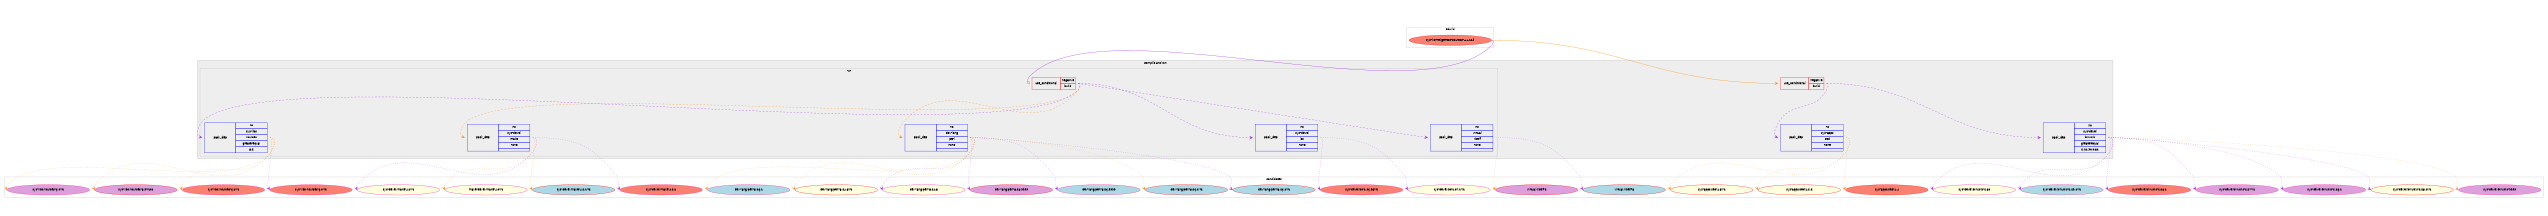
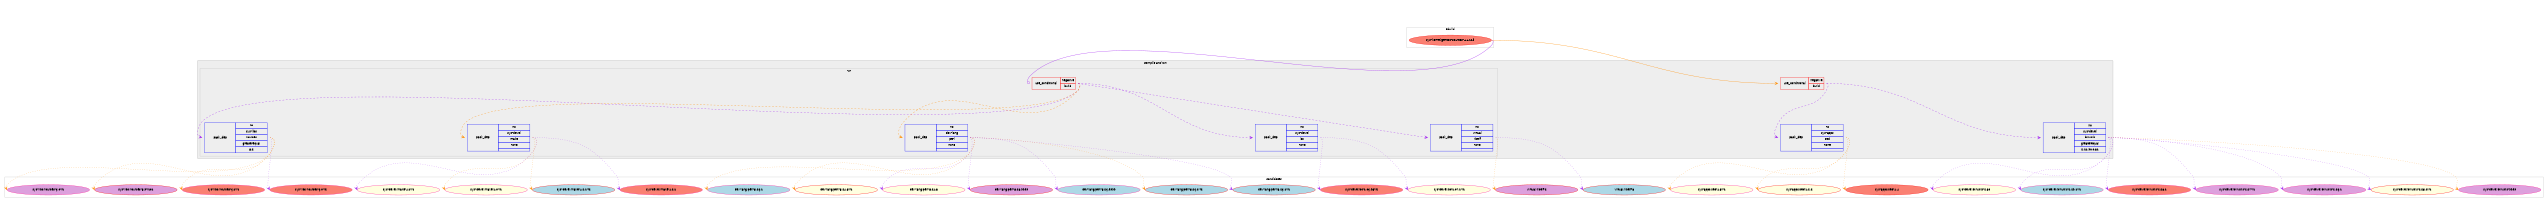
node "make-devel/make-4.0-r1": label "make-devel/make-4.0-r1" -> "sys-devel/make-4.0-r1"
node "sys-apps/sed-4.3-r1": color red -> deeppink
